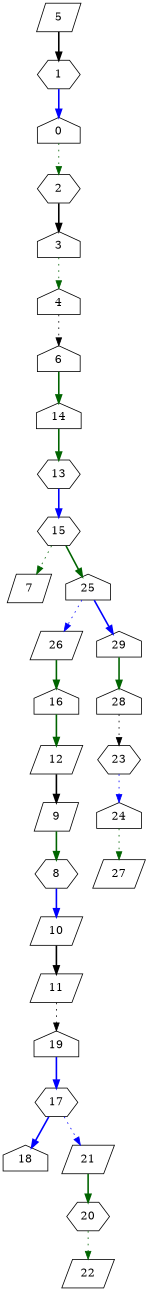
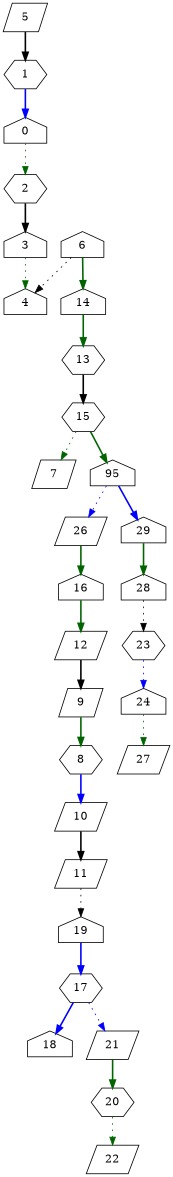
edge "4" -> "6": reversed
edge "13" -> "15": color blue -> black
node "25": label "25" -> "95"
